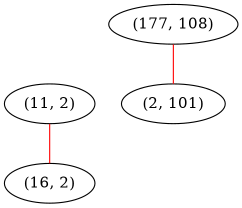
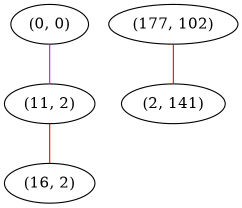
node "(0, 0)": added
node "(177, 108)": label "(177, 108)" -> "(177, 102)"
node "(2, 101)": label "(2, 101)" -> "(2, 141)"
